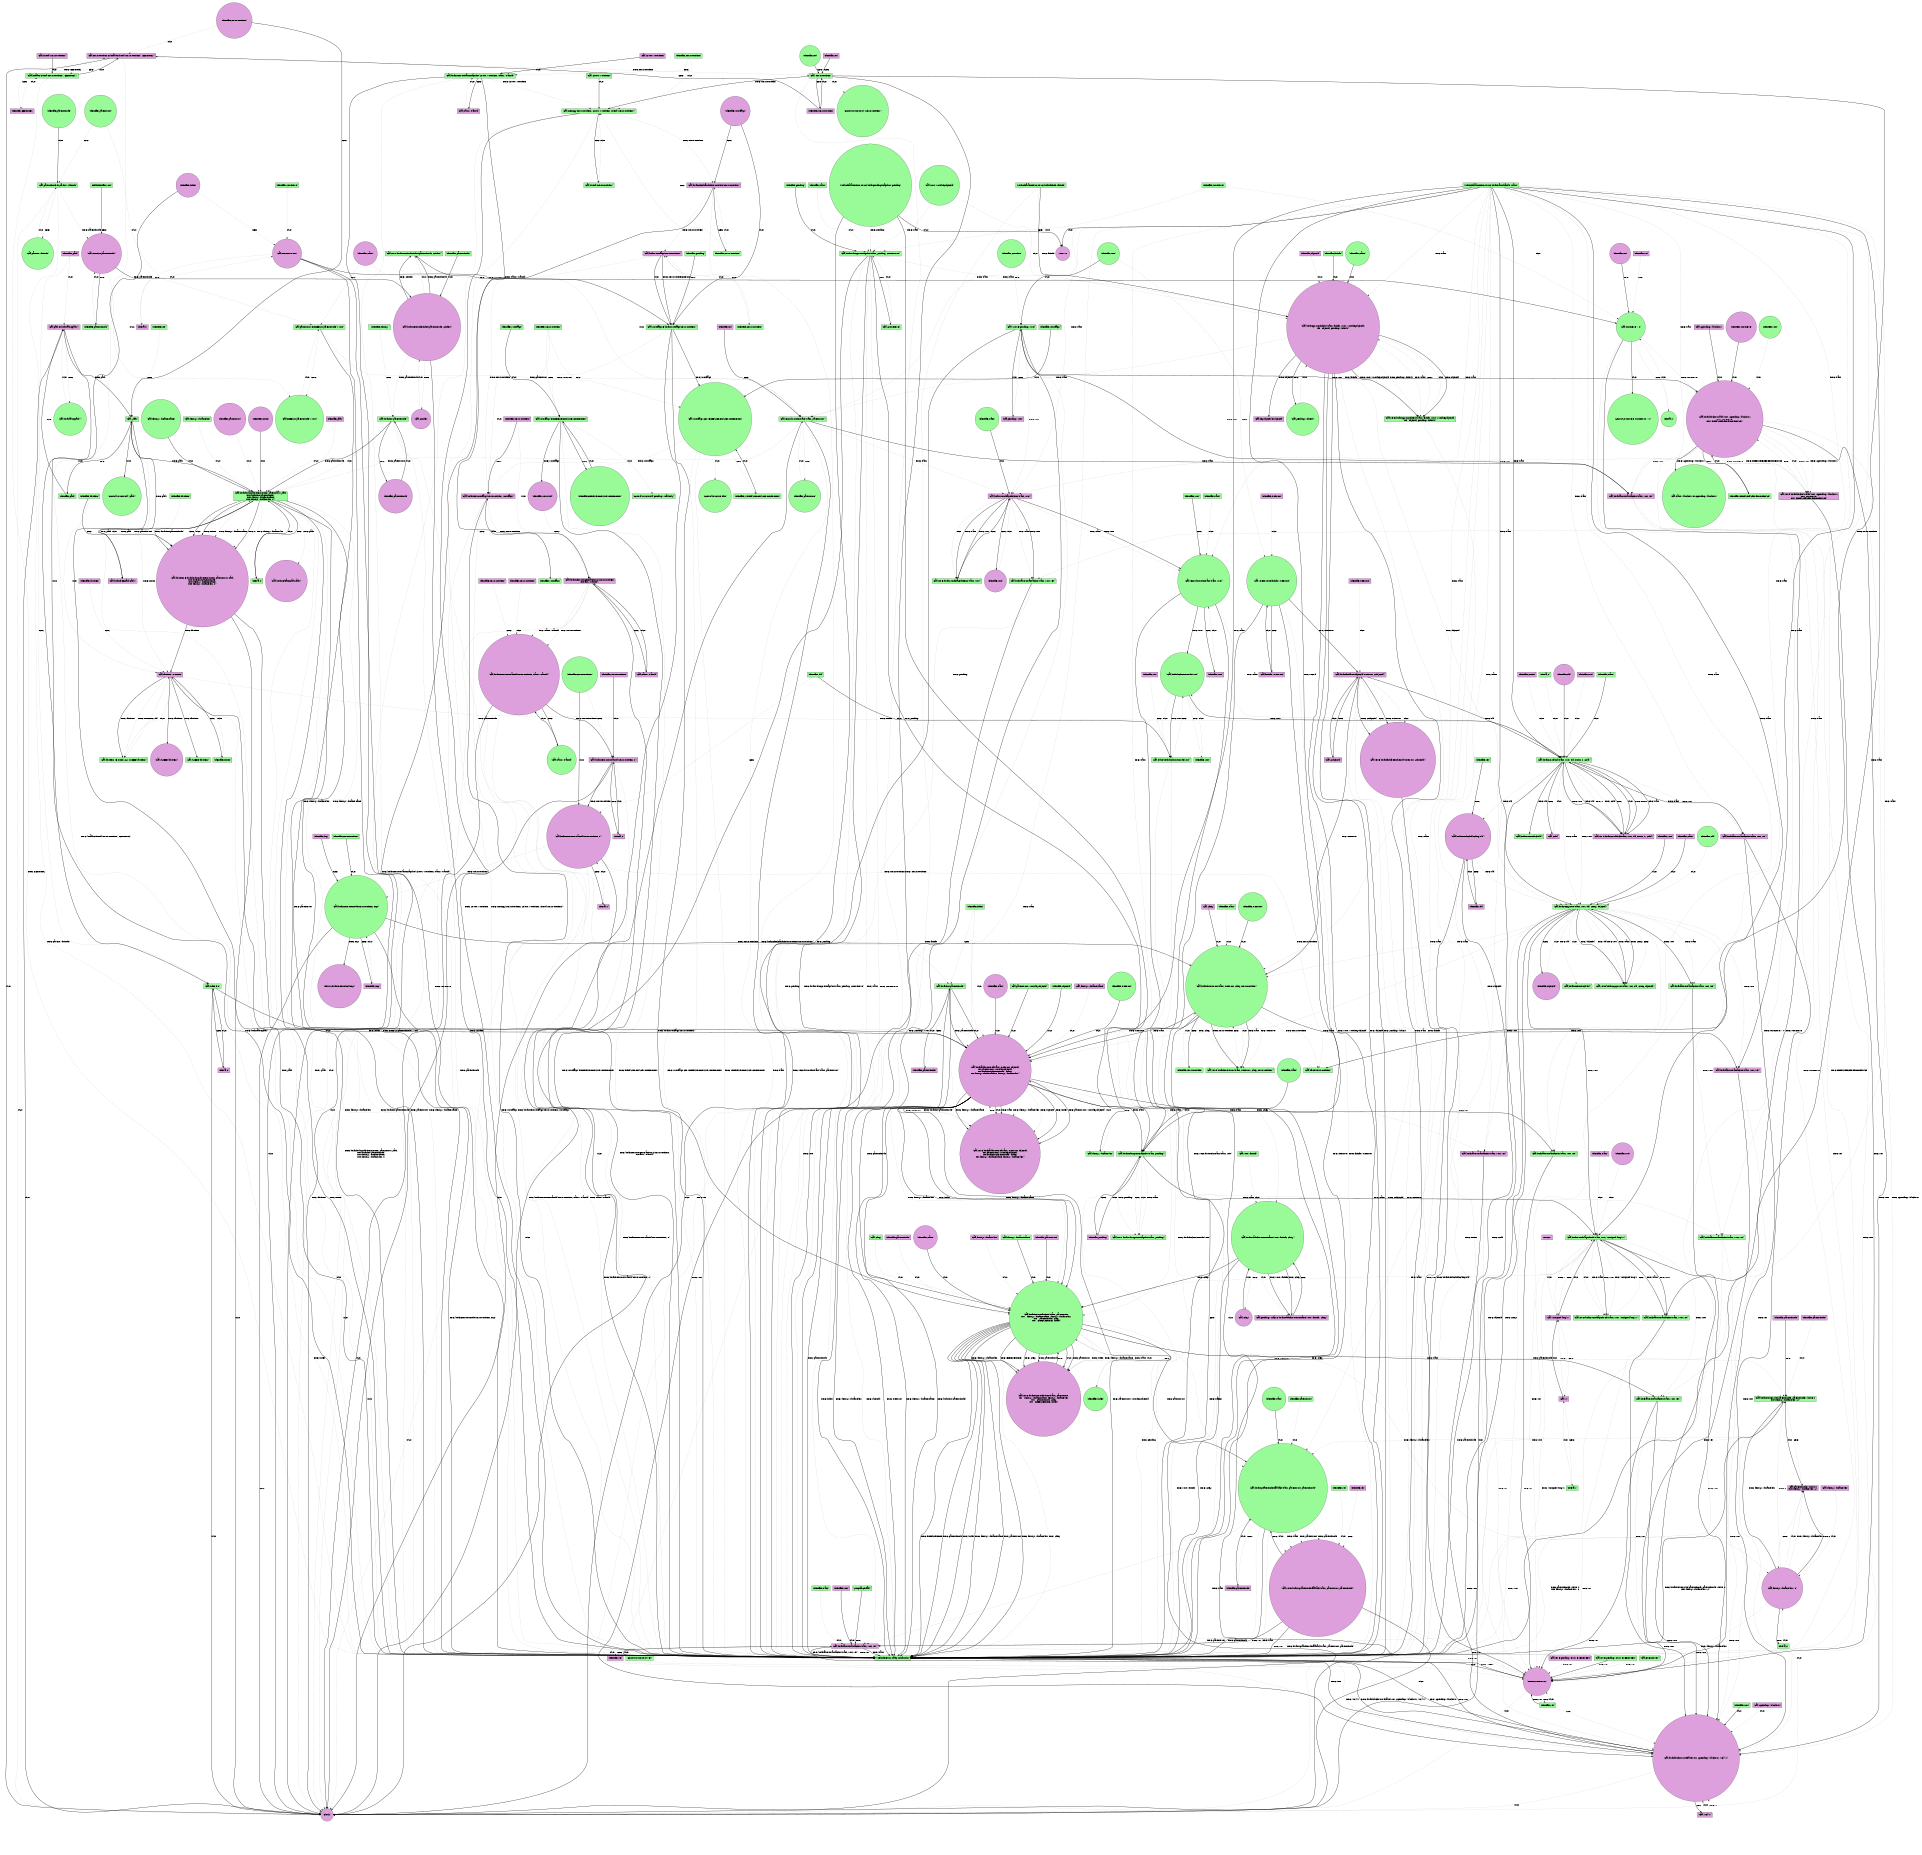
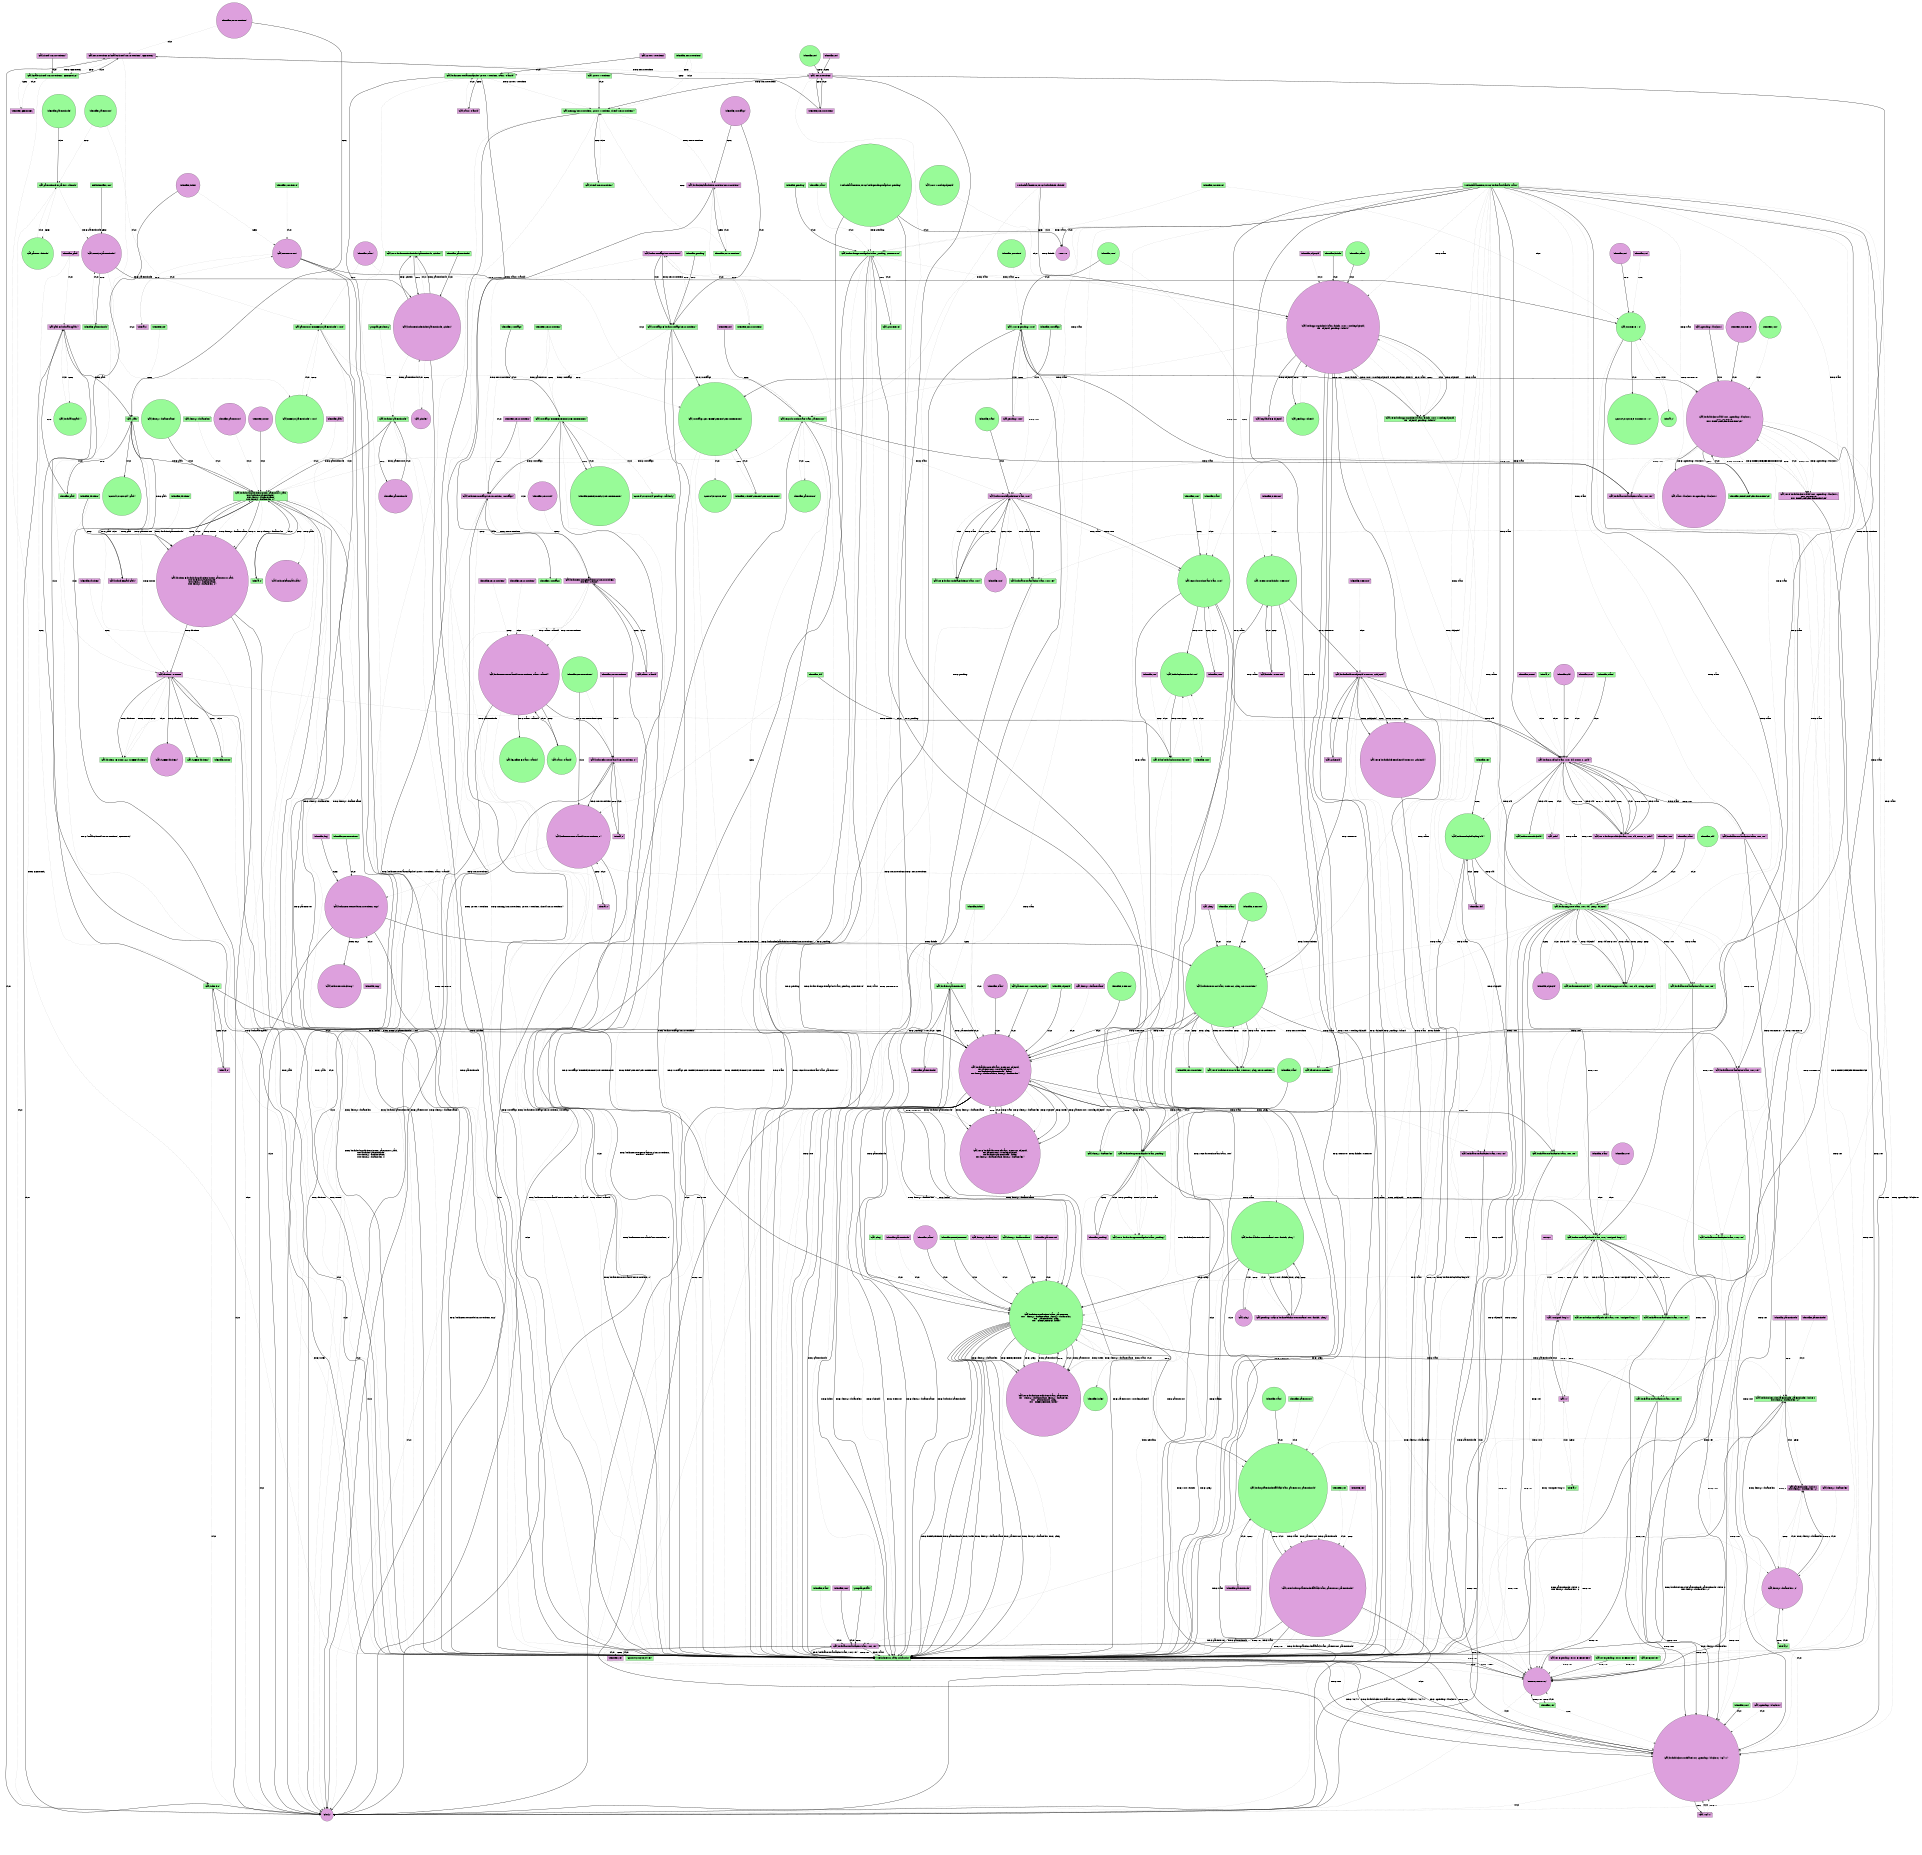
node "(Call,kmalloc(sizeof(*new_root_item), GFP_NOFS))": label "(Call,kmalloc(sizeof(*new_root_item), GFP_NOFS))" -> "(Call,kmalloc(sizeof(*new_root_item), GFP_FLUSH))"
node "(Call,!new_root_item)": fillcolor palegreen -> plum
node "(ControlStructure,if (!new_root_item))": removed
node "(MethodParameterIn,struct btrfs_fs_info *fs_info)": fillcolor palegreen -> plum
edge "(Call,btrfs_check_and_init_root_item(new_root_item))" -> "(Call,btrfs_root_flags(new_root_item))": removed, label "DDG: new_root_item"
edge "(Call,root->root_key.objectid)" -> "(Call,btrfs_reloc_pre_snapshot(trans, pending, &to_reserve))": now "(MethodParameterIn,struct btrfs_trans_handle *trans)" -> "(Call,btrfs_reloc_pre_snapshot(trans, pending, &to_reserve))"
edge "(Call,root_flags = btrfs_root_flags(new_root_item))" -> "(Call,btrfs_root_flags(new_root_item))": label "SUBVOL: " -> "CFG: "
edge "(Call,ret = btrfs_set_inode_index(parent_inode, &index))" -> "(Call,root_flags = btrfs_root_flags(new_root_item))": now "(Call,ret = btrfs_set_inode_index(parent_inode, &index))" -> "(Call,btrfs_set_inode_index(parent_inode, &index))"
node "(Identifier,dentry)": label "(Identifier,dentry)" -> "(JumpTarget,dentry)"
edge "(Call,root_flags = btrfs_root_flags(new_root_item))" -> "(Call,root_flags |= BTRFS_ROOT_SUBVOL_RDONLY)": label "DDG: root_root" -> "DDG: root_flags"
node "(Call,key.objectid = objectid)": label "(Call,key.objectid = objectid)" -> "(Call,key.handle = objectid)"
edge "(Call,root_flags |= BTRFS_ROOT_SUBVOL_RDONLY)" -> "(Identifier,new_uuid)": now "(Call,root_flags |= BTRFS_ROOT_SUBVOL_RDONLY)" -> "(Call,btrfs_set_root_flags(new_root_item, root_flags))"
node "(Identifier,BTRFS_ROOT_SUBVOL_RDONLY)": label "(Identifier,BTRFS_ROOT_SUBVOL_RDONLY)" -> "(Identifier,BTRFS_NOFS_SUBVOL_RDONLY)"
node "(Call,trans->block_rsv = &pending->block_rsv)": fillcolor palegreen -> plum
edge "(MethodParameterIn,struct btrfs_trans_handle *trans)" -> "(Call,btrfs_reloc_post_snapshot(trans, pending))": label "DDG: record" -> "DDG: trans"
edge "(Call,record_root_in_trans(trans, root))" -> "(Call,btrfs_cow_block(trans, root, old, NULL, 0, &old))": style dotted -> bold
edge "(Call,dir_item != NULL && !IS_ERR(dir_item))" -> "(Call,dir_item != NULL)": label "DDG: old" -> "CFG: "
edge "(Call,btrfs_lock_root_node(root))" -> "(Call,btrfs_cow_block(trans, root, old, NULL, 0, &old))": removed, label "DDG: root"
node "(Call,key.offset = trans->transid)": added
node "(Call,btrfs_set_root_stransid(new_root_item, 0))": label "(Call,btrfs_set_root_stransid(new_root_item, 0))" -> "(Call,btrfs_ref_root_stransid(new_root_item, 0))"
node "(Call,btrfs_cow_block(trans, root, old, NULL, 0, &old))": fillcolor palegreen -> plum
edge "(Call,btrfs_cow_block(trans, root, old, NULL, 0, &old))" -> "(Call,&old)": style bold -> dotted
node "(Call,btrfs_set_lock_blocking(old))": fillcolor plum -> palegreen
edge "(Call,btrfs_set_lock_blocking(old))" -> "(Call,btrfs_copy_root(trans, root, old, &tmp, objectid))": style dotted -> bold
node "(Call,btrfs_set_root_node(new_root_item, tmp))": fillcolor palegreen -> plum
edge "(Call,btrfs_set_root_rtransid(new_root_item, 0))" -> "(Call,kfree(new_root_item))": label "DDG: new_root_item" -> "DDG: ino_root_item"
edge "(Call,btrfs_set_root_node(new_root_item, tmp))" -> "(Identifier,tmp)": removed, label "CFG:"
node "(Return,btrfs_tree_unlock(tmp))": label "(Return,btrfs_tree_unlock(tmp))" -> "(Call,btrfs_tree_unlock(tmp))"
edge "(Call,parent_root = BTRFS_I(parent_inode)->root)" -> "(Block,)": added, label "AST:"
edge "(Call,parent_inode = parent->d_inode)" -> "(MethodReturn,static noinline int)": removed, label "DDG: parent->d_inode"
node "(Call,root->fs_info)": removed
edge "(Call,ret = btrfs_reloc_post_snapshot(trans, pending))" -> "(Call,btrfs_reloc_post_snapshot(trans, pending))": label "CFG: " -> "BTRFS: "
node "(Identifier,BTRFS_FT_DIR)": added
edge "(Call,record_root_in_trans(trans, root))" -> "(Block,)": label "GFP: " -> "AST: "
edge "(Call,index = 0)" -> "(Block,)": style bold -> dotted
edge "(Call,btrfs_set_root_node(new_root_item, tmp))" -> "(Block,)": label "CFG: " -> "AST: "
